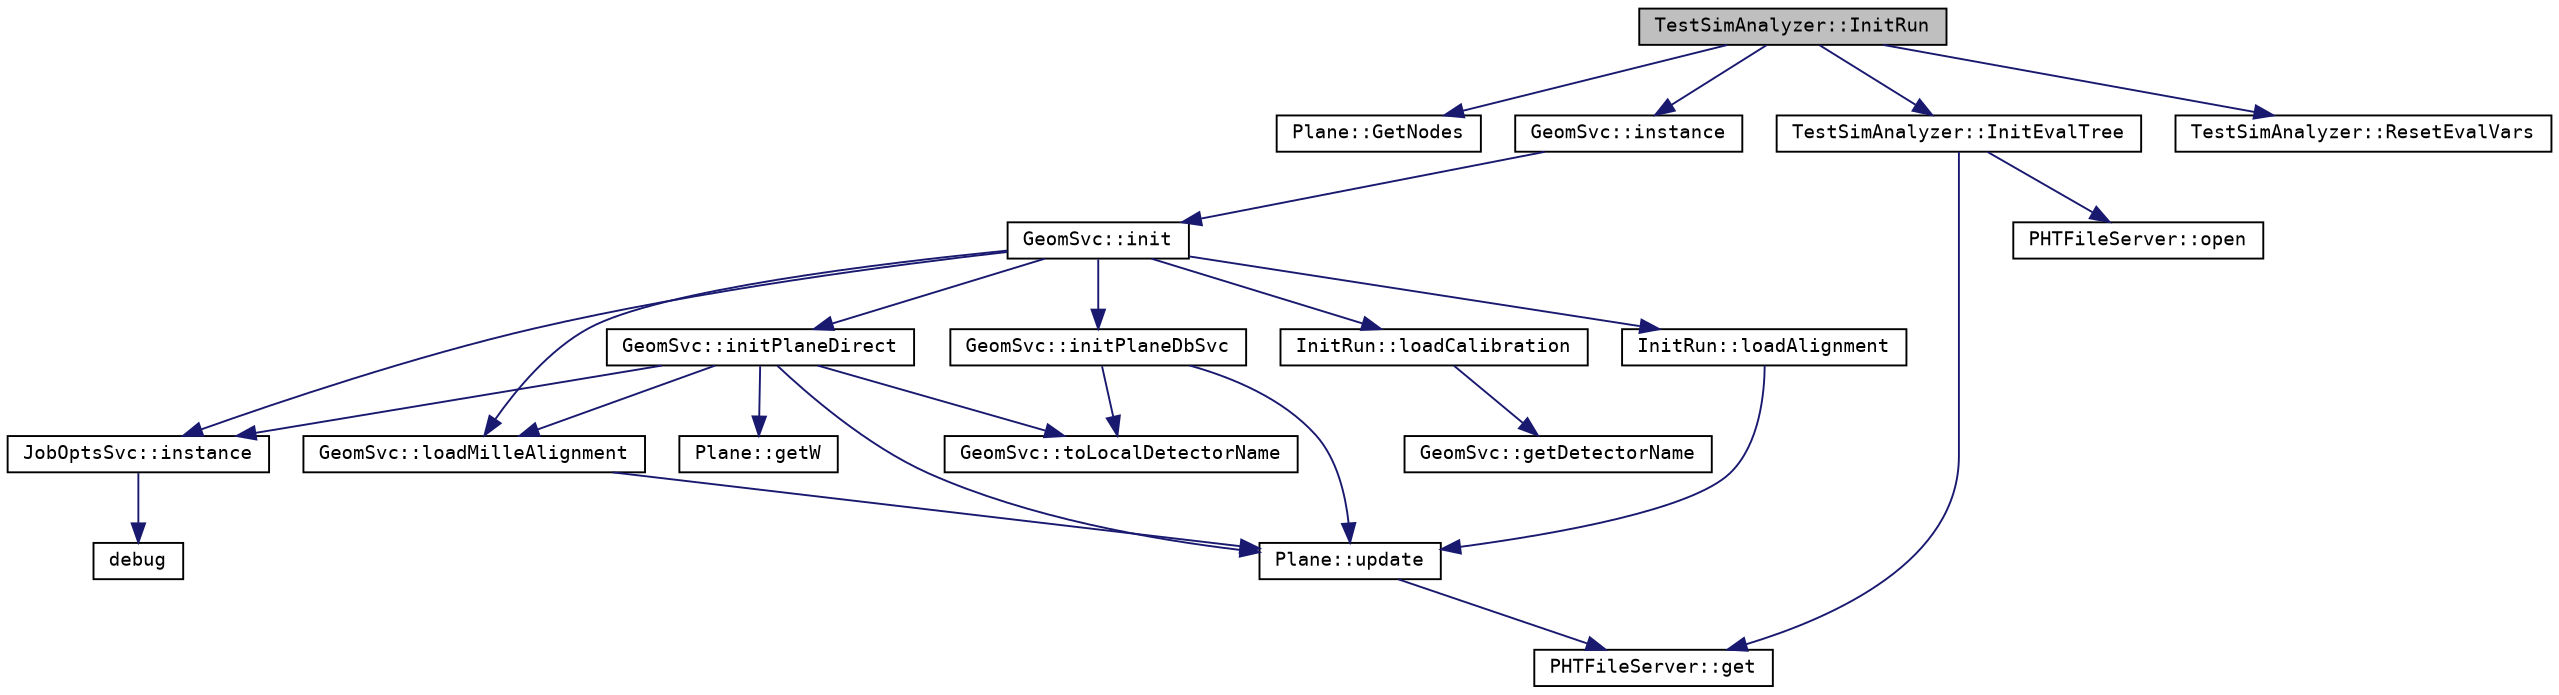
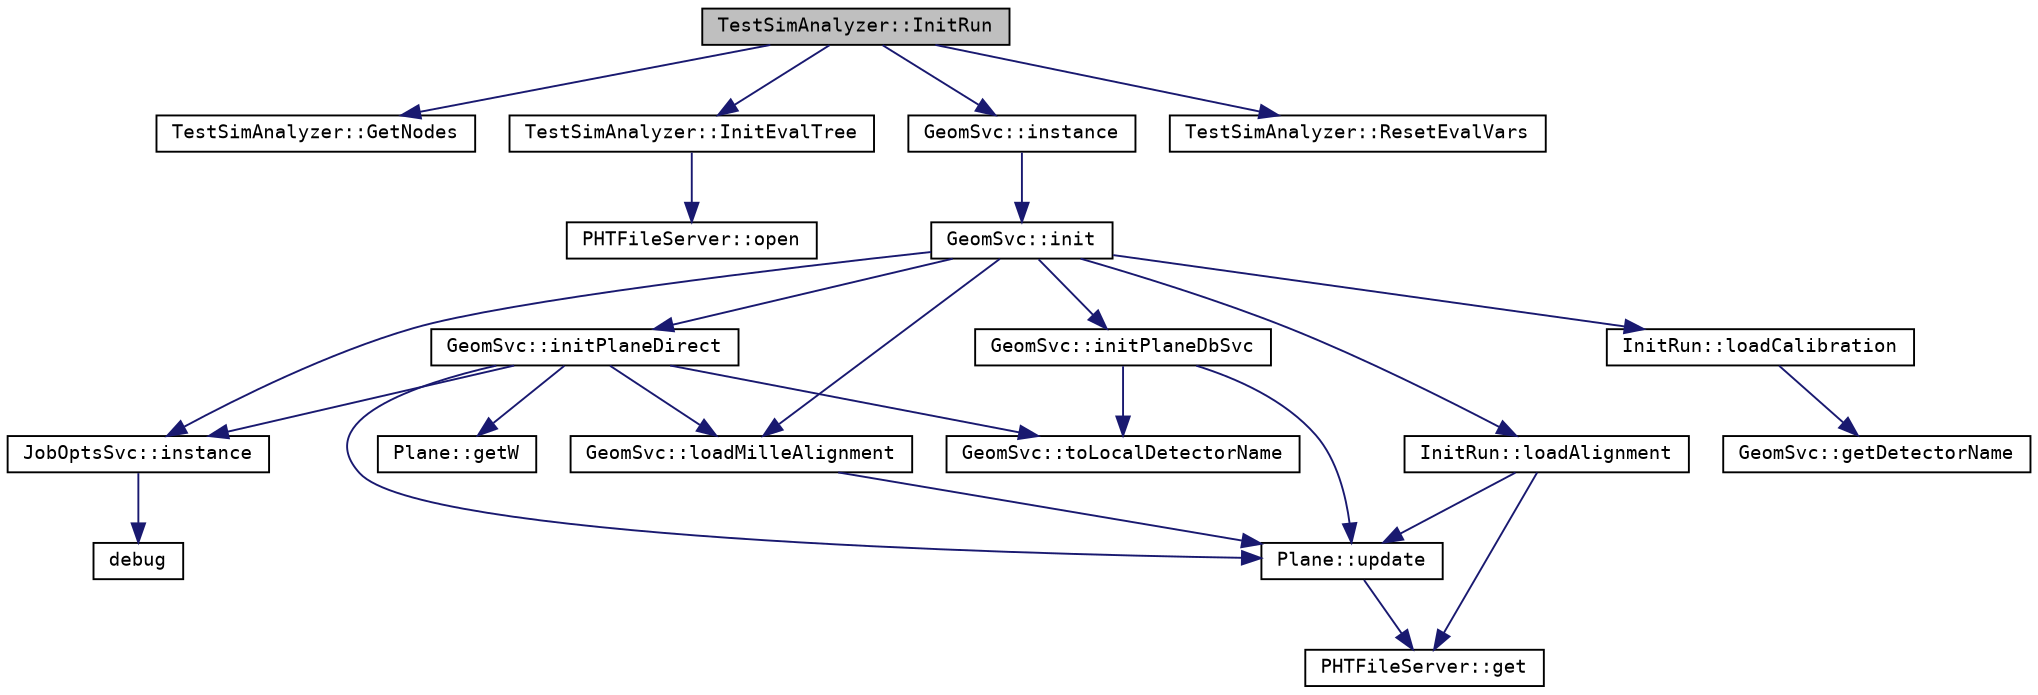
node "Plane::GetNodes": label "Plane::GetNodes" -> "TestSimAnalyzer::GetNodes"
edge "TestSimAnalyzer::InitEvalTree" -> "PHTFileServer::get": now "InitRun::loadAlignment" -> "PHTFileServer::get"
